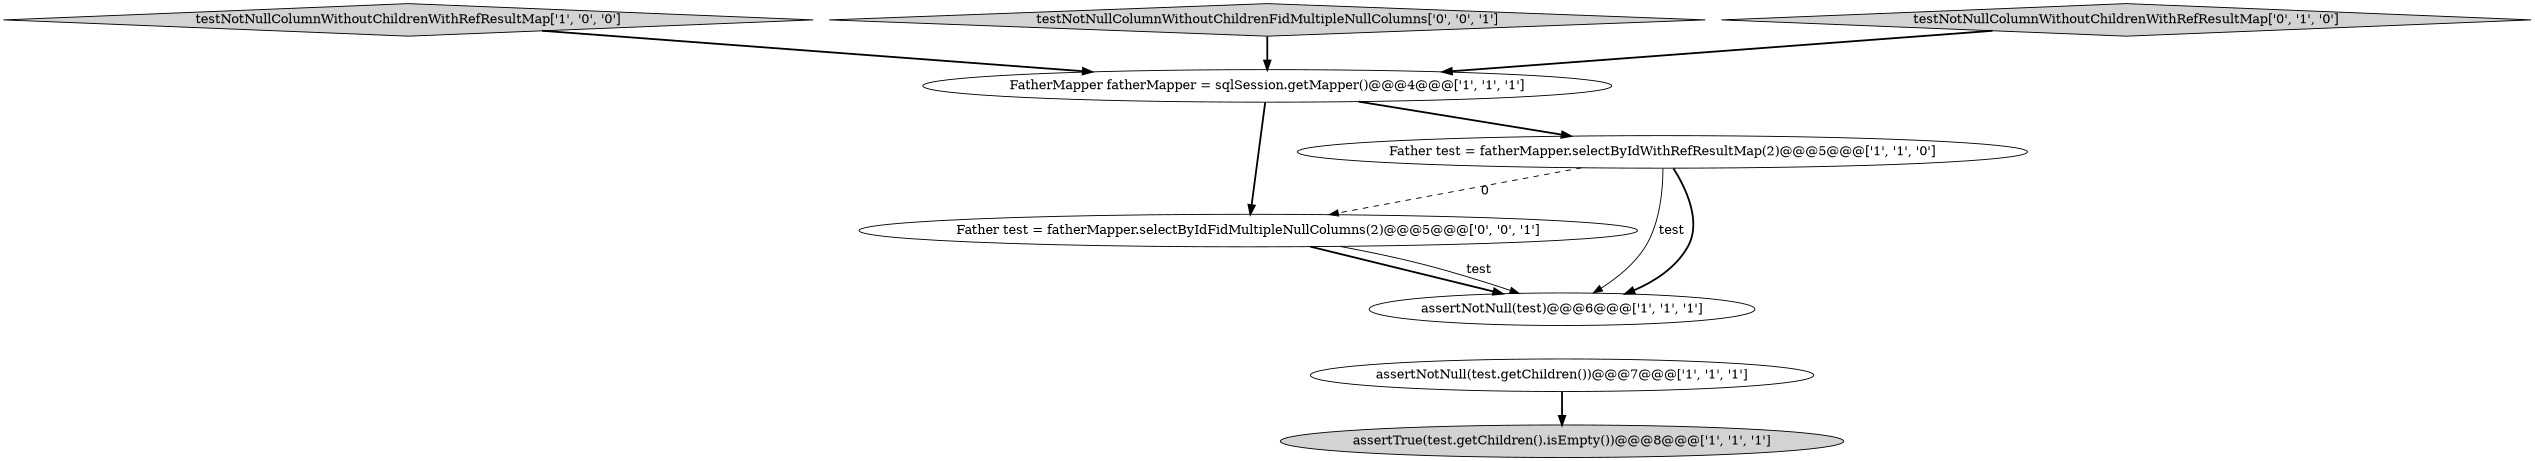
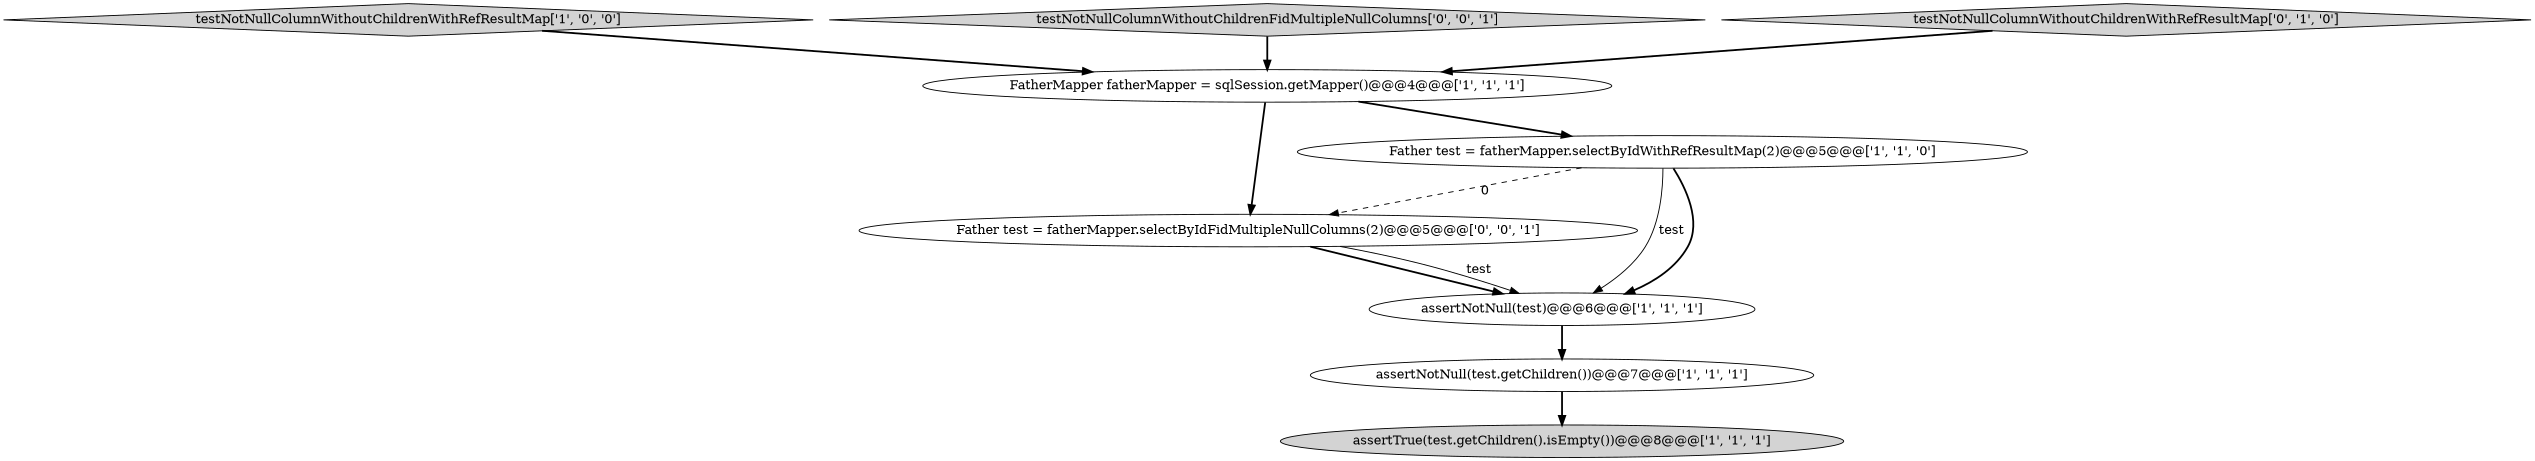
edge "assertNotNull(test)@@@6@@@['1', '1', '1']" -> "assertNotNull(test.getChildren())@@@7@@@['1', '1', '1']": added
